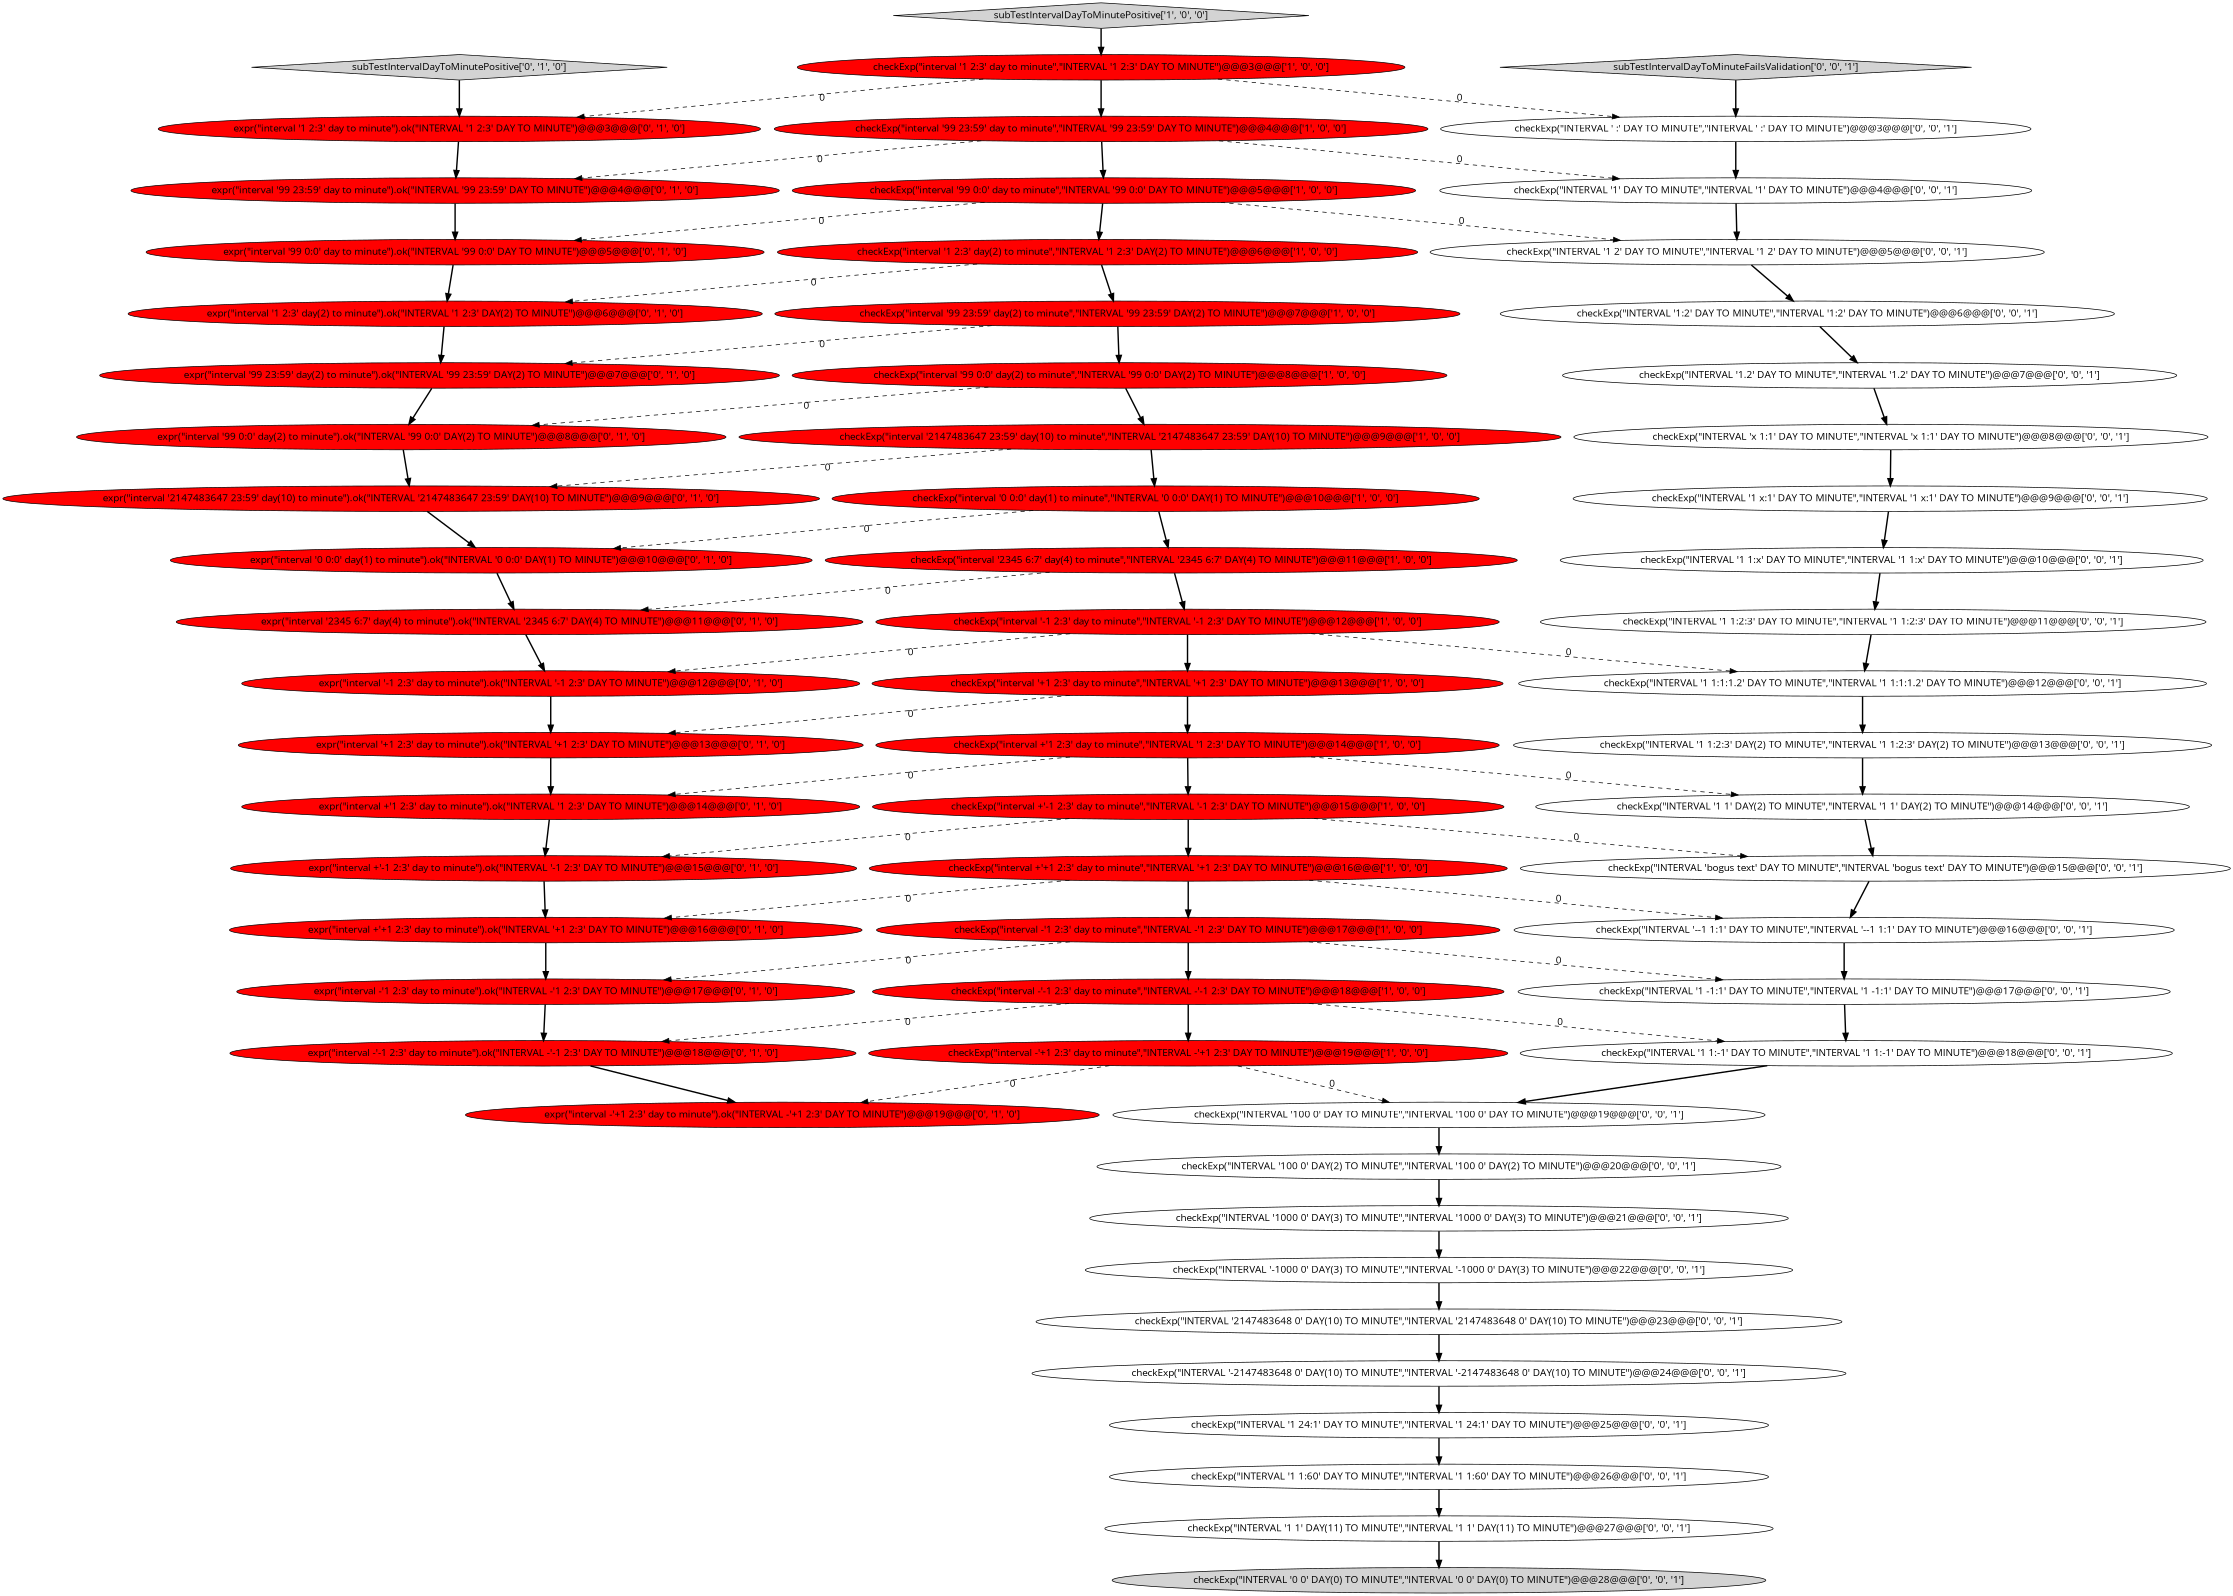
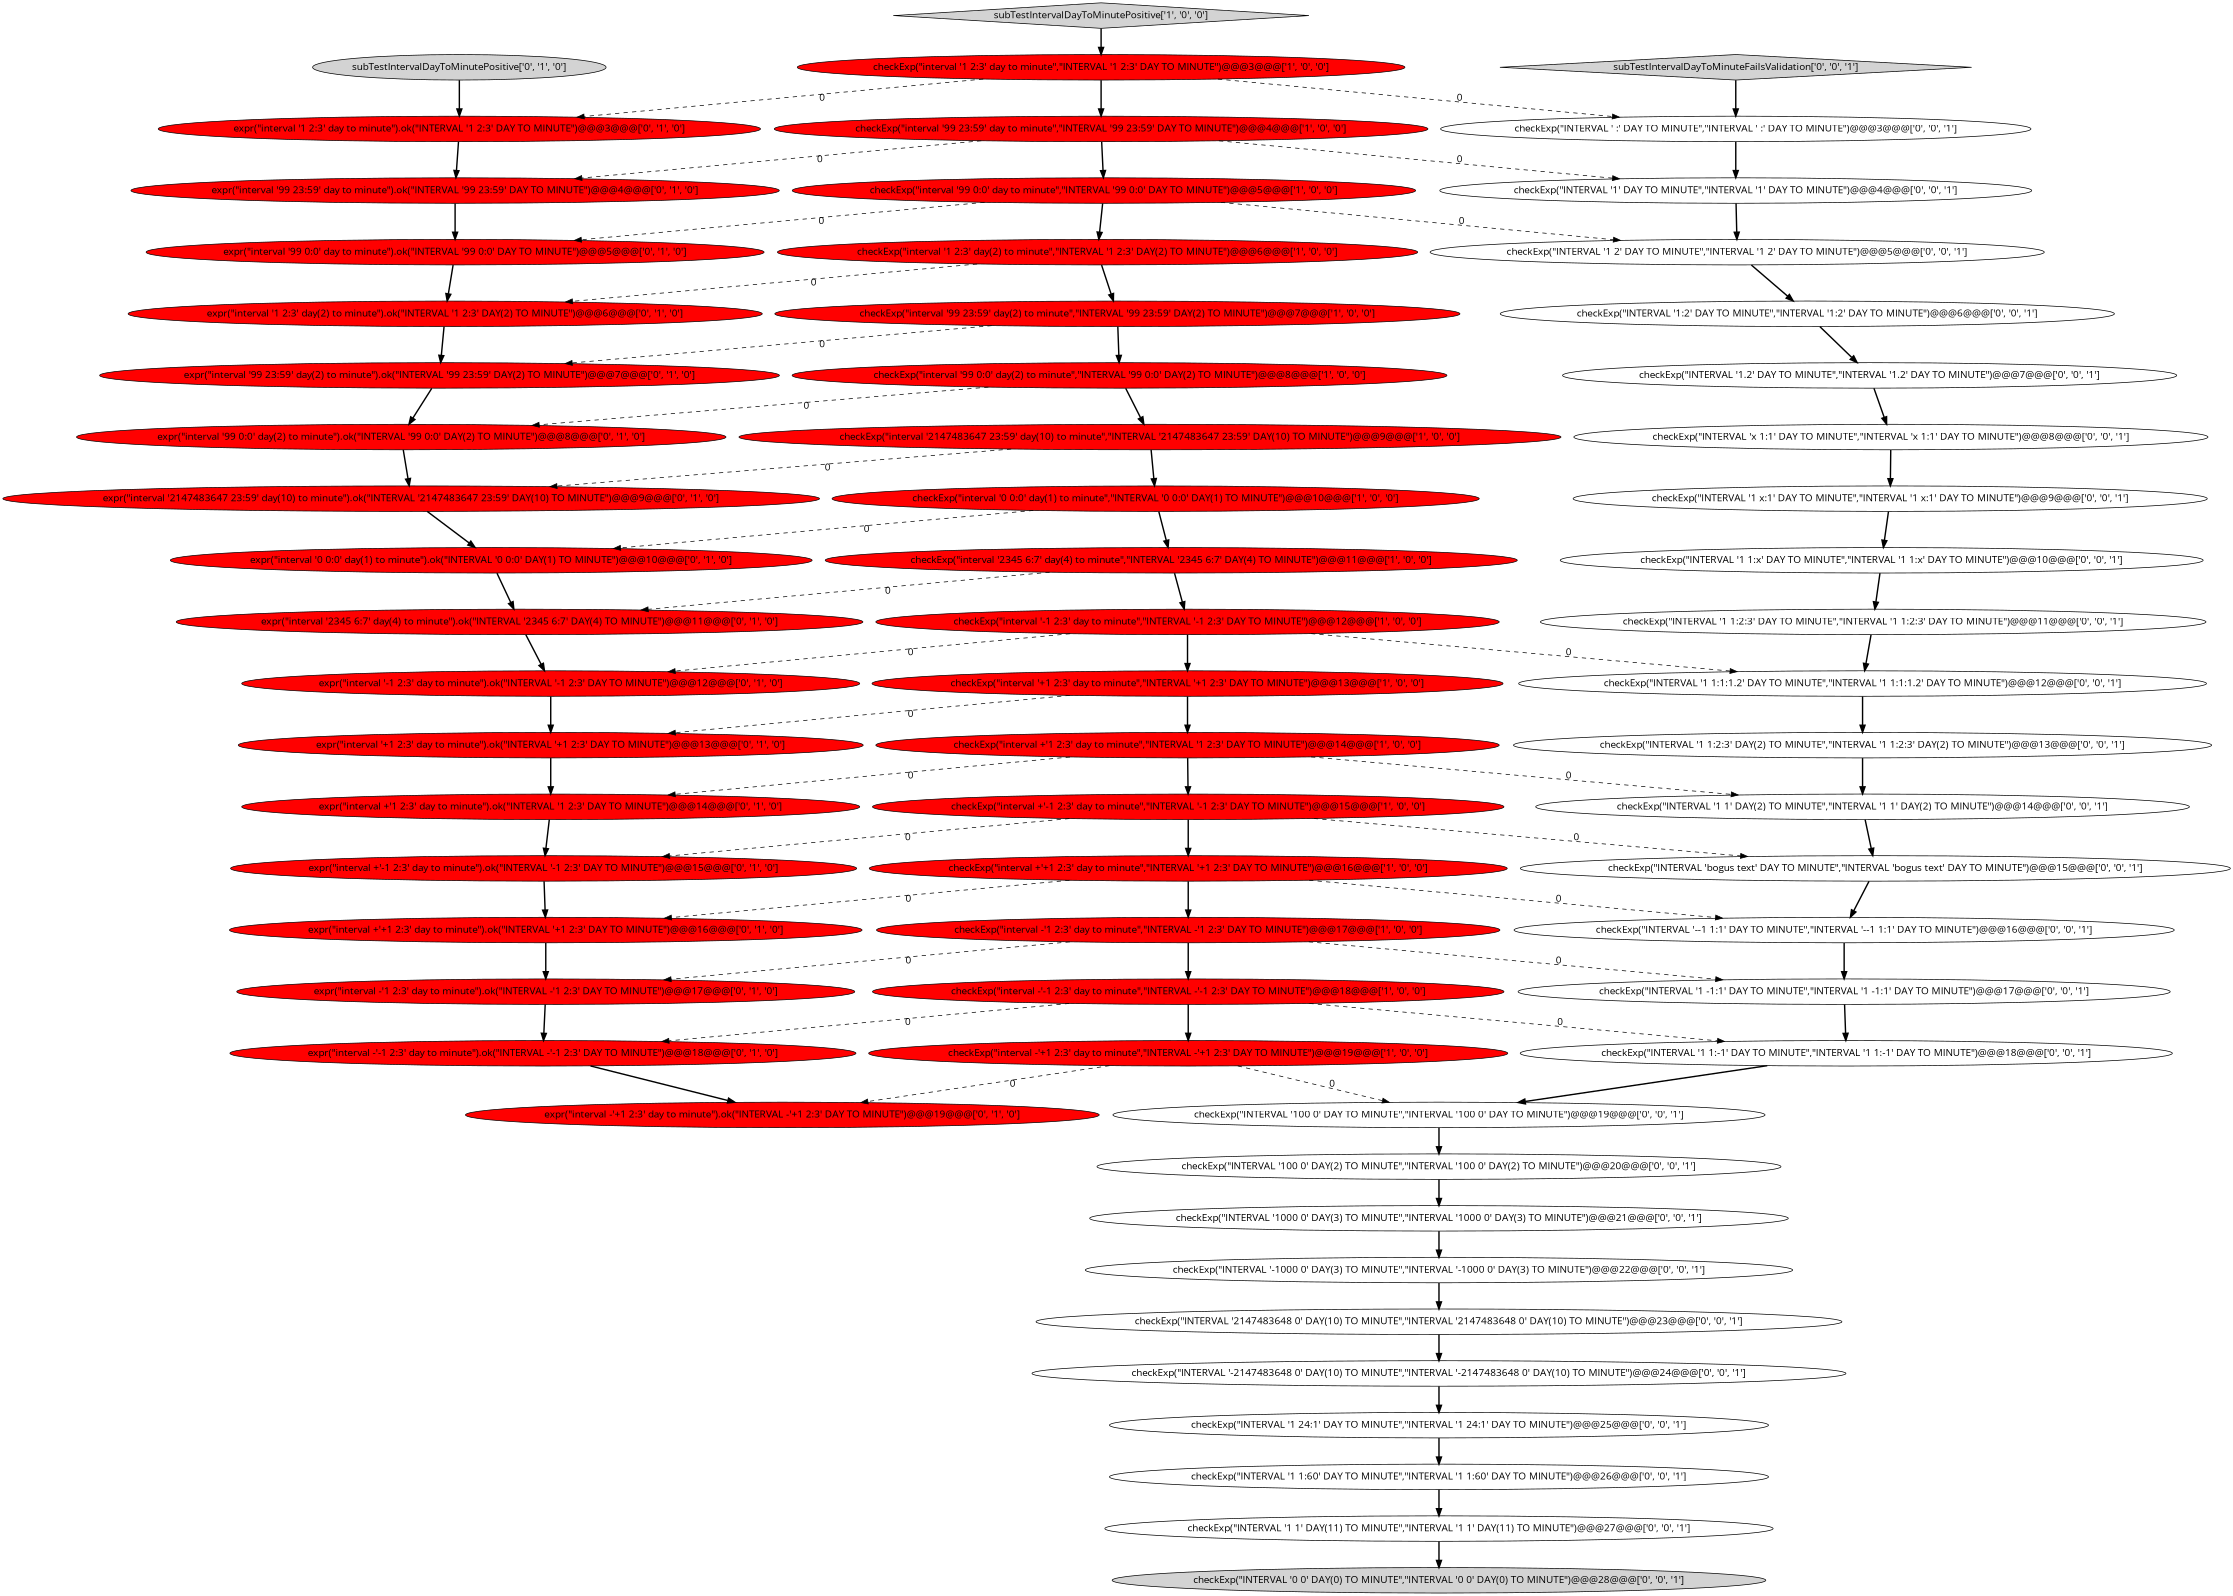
node "subTestIntervalDayToMinutePositive['0', '1', '0']": shape diamond -> ellipse
